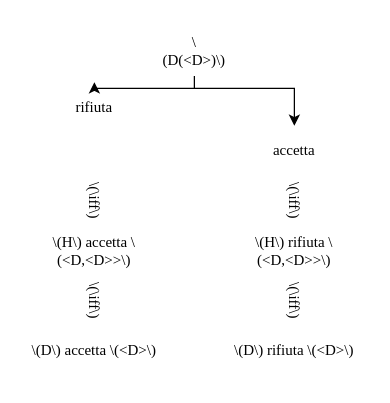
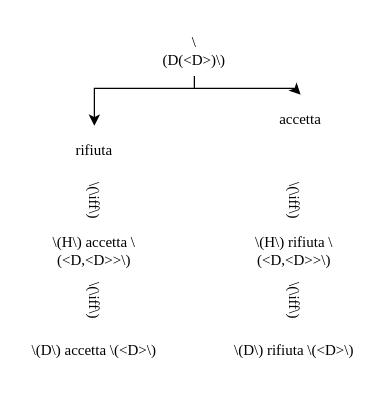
node "rifiuta": moved (94, 107) -> (94, 151)
node "accetta": moved (294, 151) -> (301, 119)
